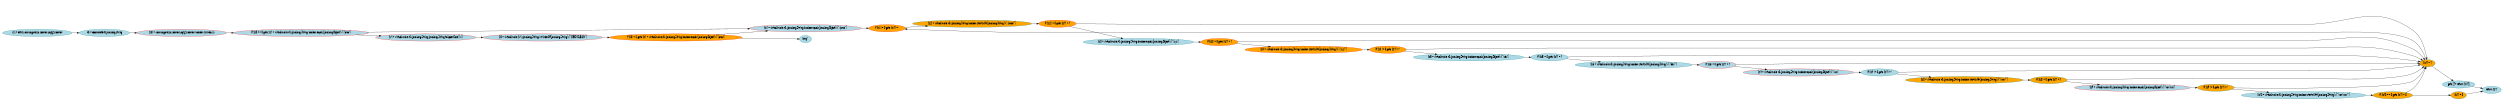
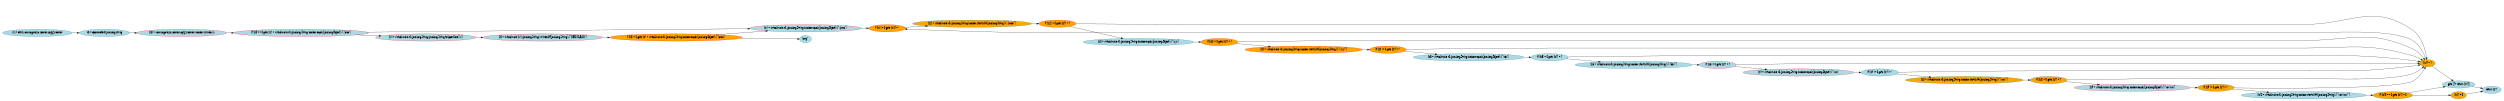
edge "if $z10 == 0 goto $z11 = 0" -> "$z11 = 1": now "if $z10 == 0 goto $z11 = 0" -> "goto [?= return $z11]"
